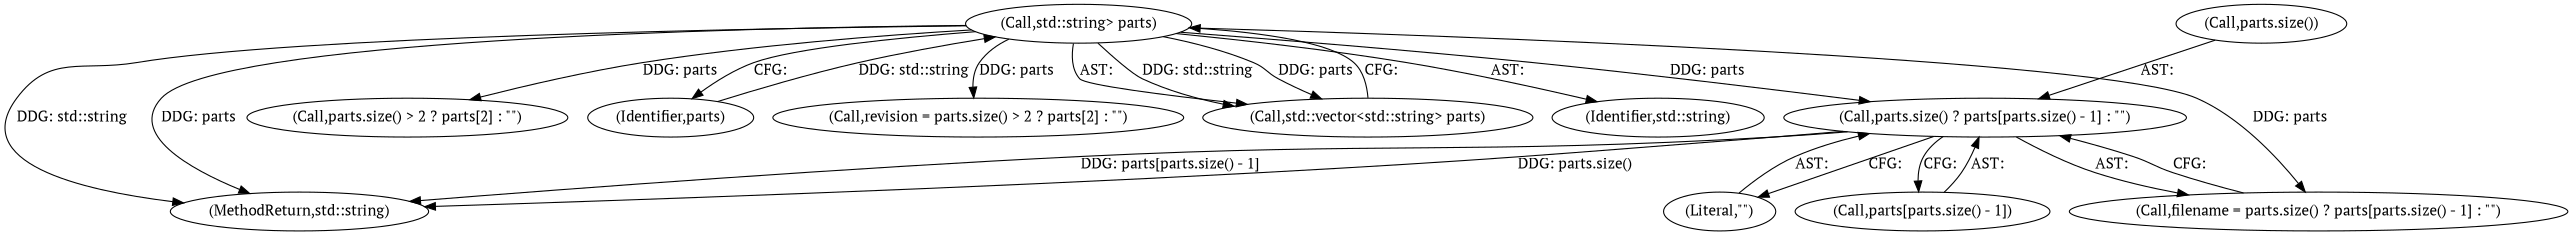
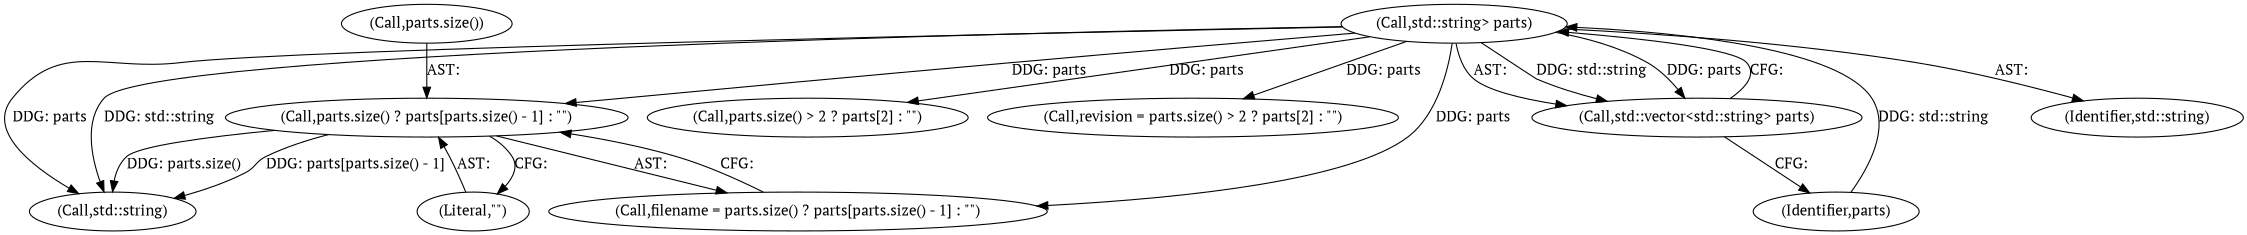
edge "(Call,std::string> parts)" -> "(Identifier,parts)": now "(Call,std::vector<std::string> parts)" -> "(Identifier,parts)"
node "(MethodReturn,std::string)": label "(MethodReturn,std::string)" -> "(Call,std::string)"
node "(Call,parts[parts.size() - 1])": removed
